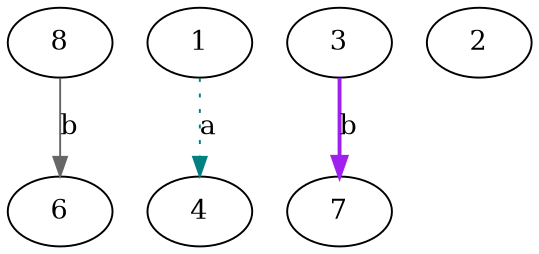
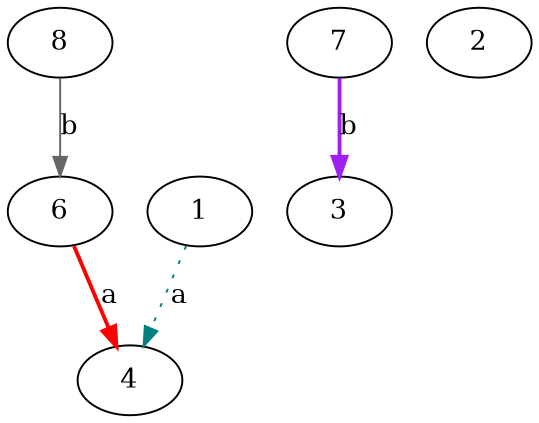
edge "3" -> "7": reversed
edge "6" -> "4": added, label "a"
